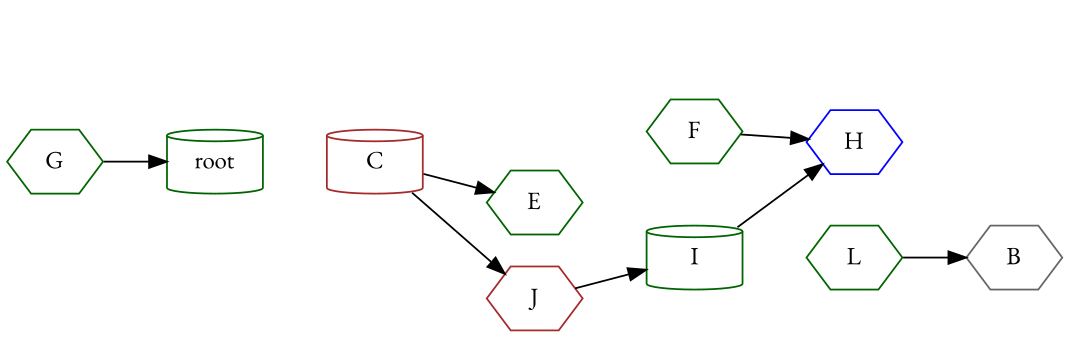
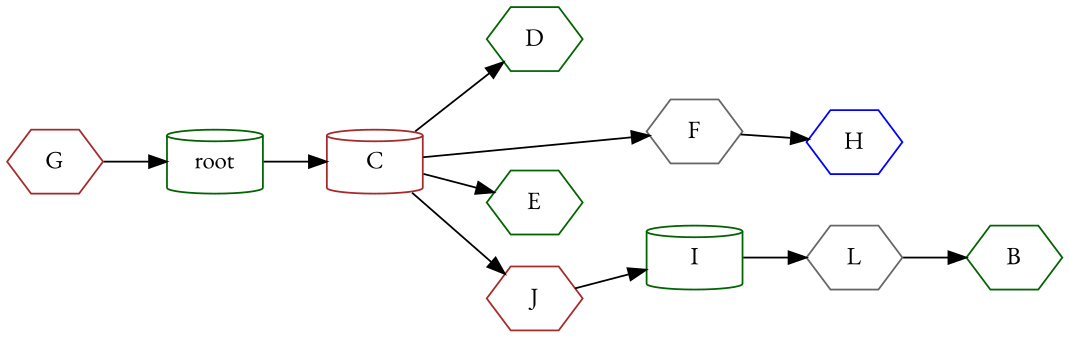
node "D": added
node "F": color darkgreen -> gray40
edge "C" -> "F": added
node "G": color darkgreen -> brown
edge "root" -> "C": added
edge "I" -> "H": now "I" -> "L"
node "L": color darkgreen -> gray40
node "B": color gray40 -> darkgreen
